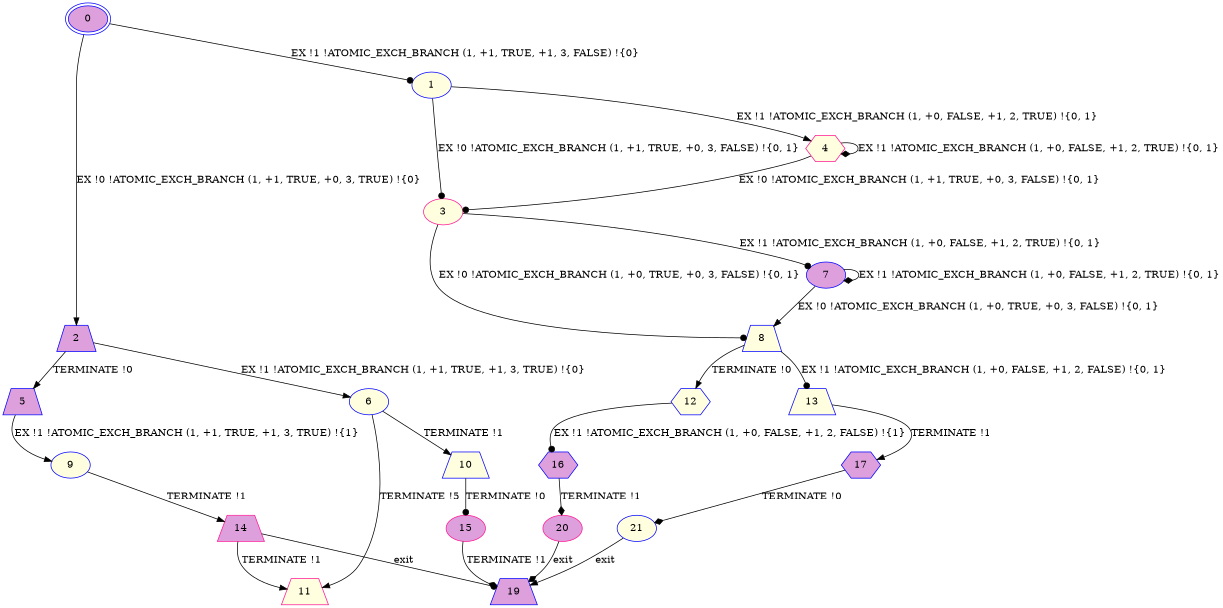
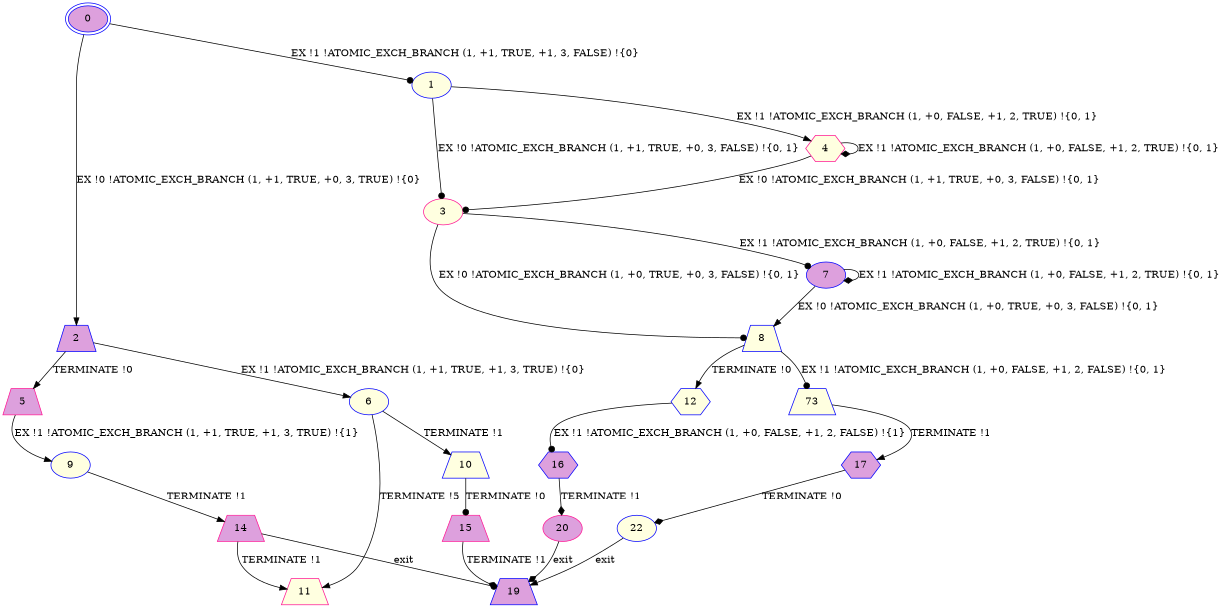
node "5": color blue -> deeppink
node "13": label "13" -> "73"
node "15": shape ellipse -> trapezium
node "21": label "21" -> "22"
